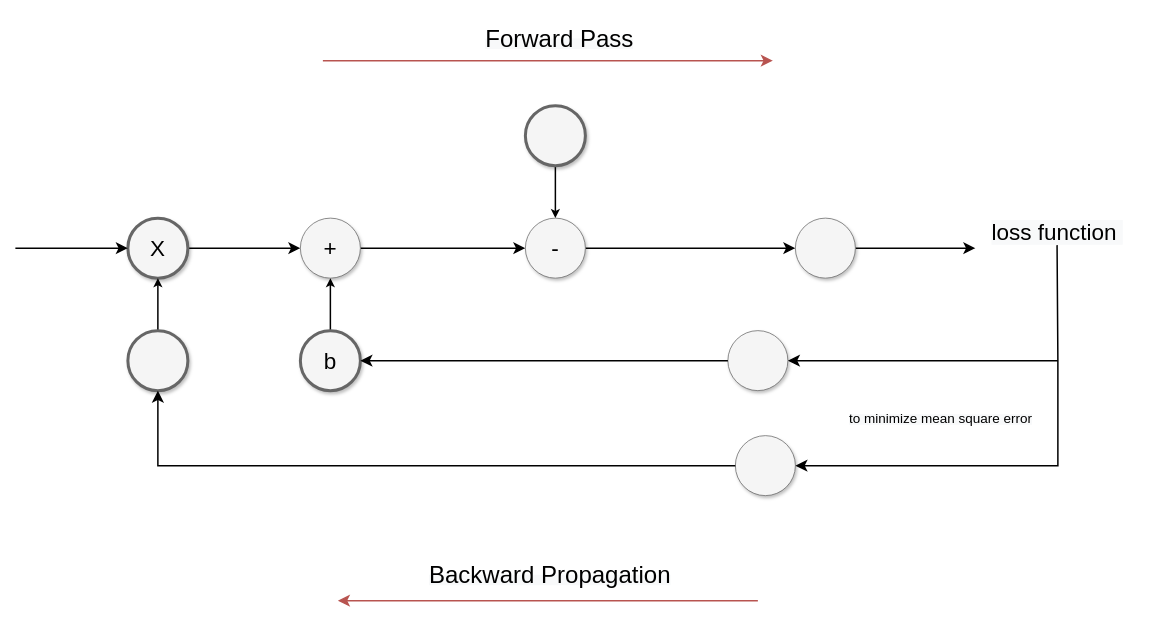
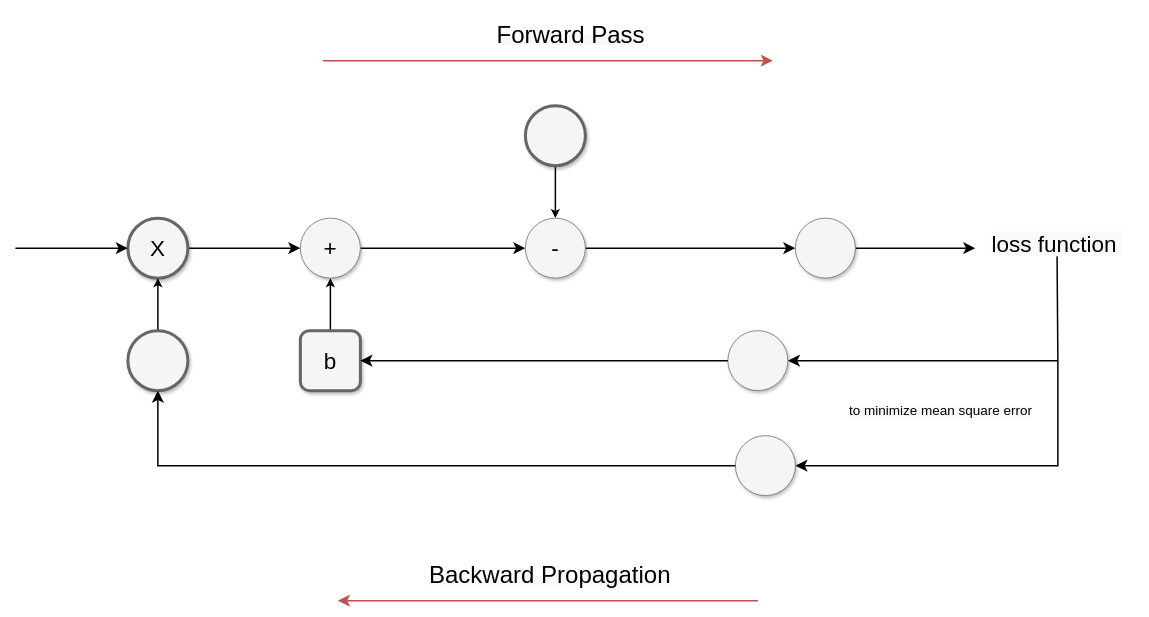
node "Forward Pass": moved (582, 34) -> (593, 30)
node "loss function": moved (1062, 229) -> (1062, 240)
node "b": shape ellipse -> rounded rectangle
node "to minimize mean square error": moved (945, 420) -> (945, 413)
